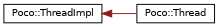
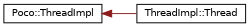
node "Poco::Thread": label "Poco::Thread" -> "ThreadImpl::Thread"
